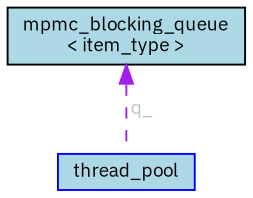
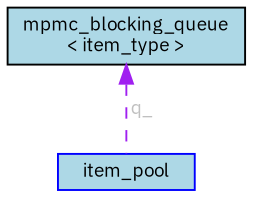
node "thread_pool": label "thread_pool" -> "item_pool"
